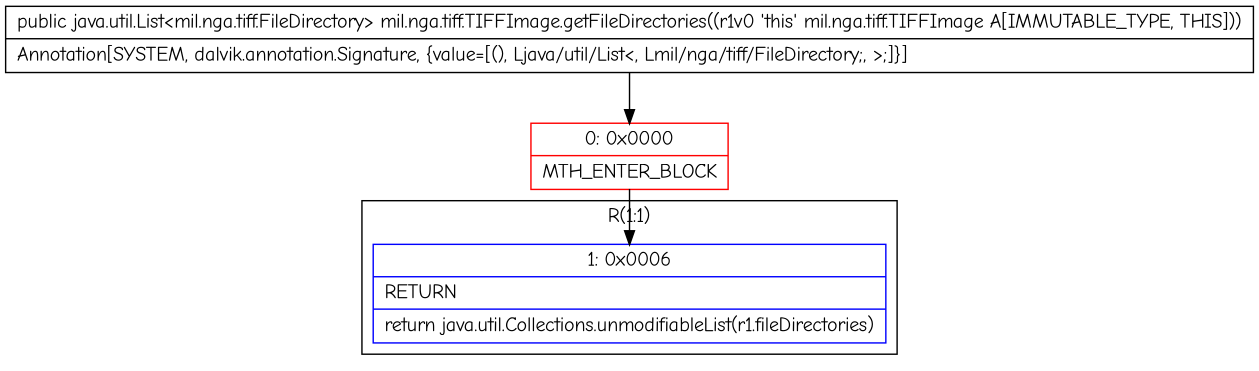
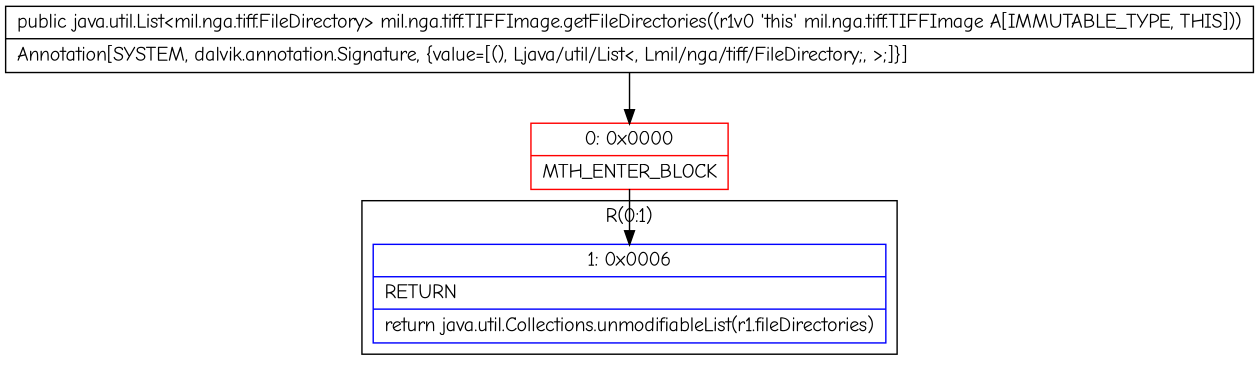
cluster "R(1:1)": label "R(1:1)" -> "R(0:1)"
